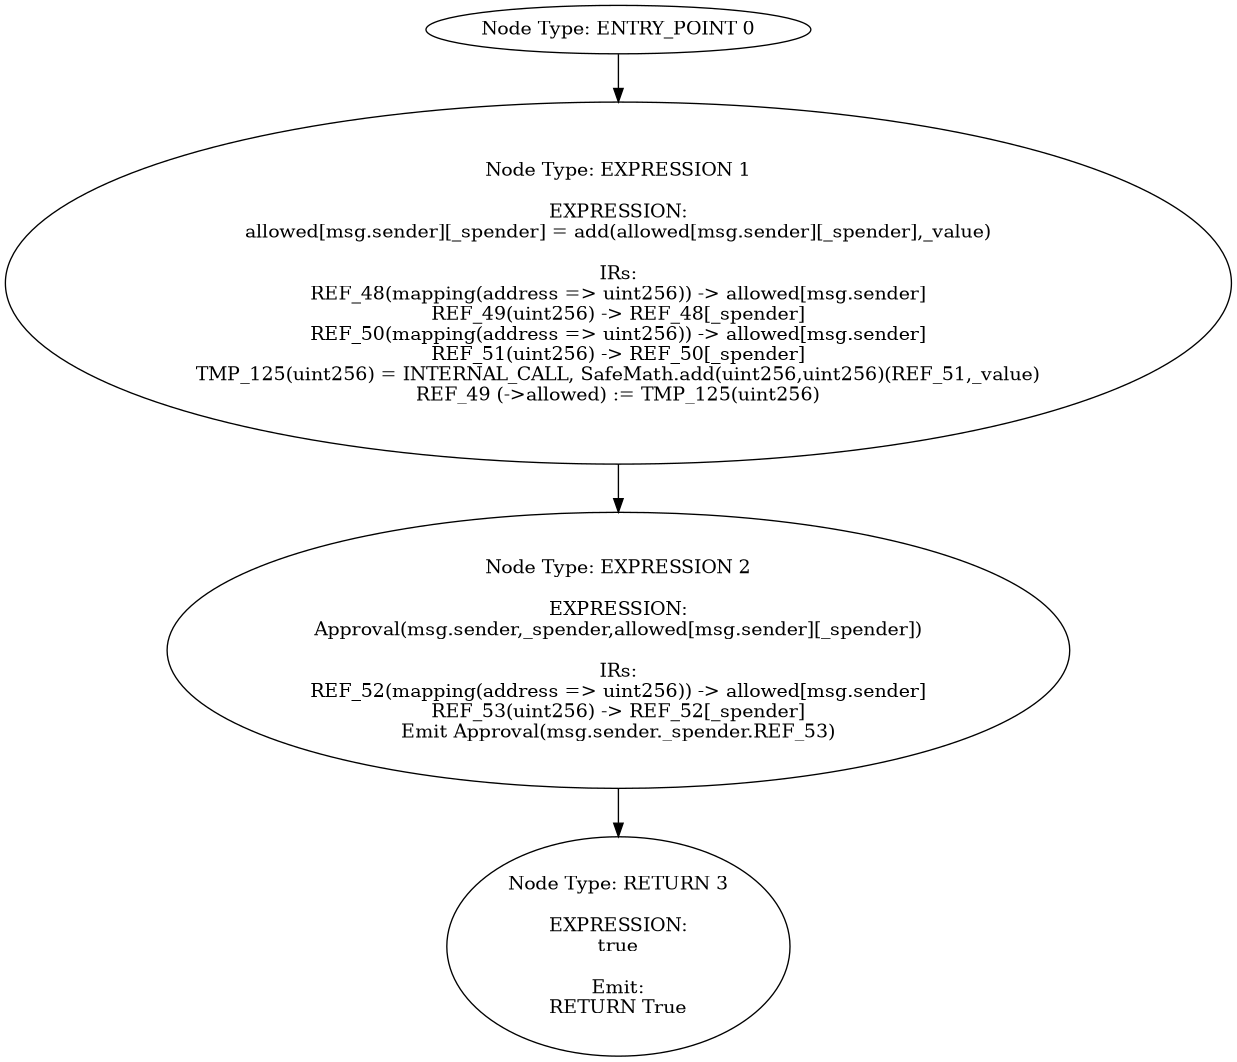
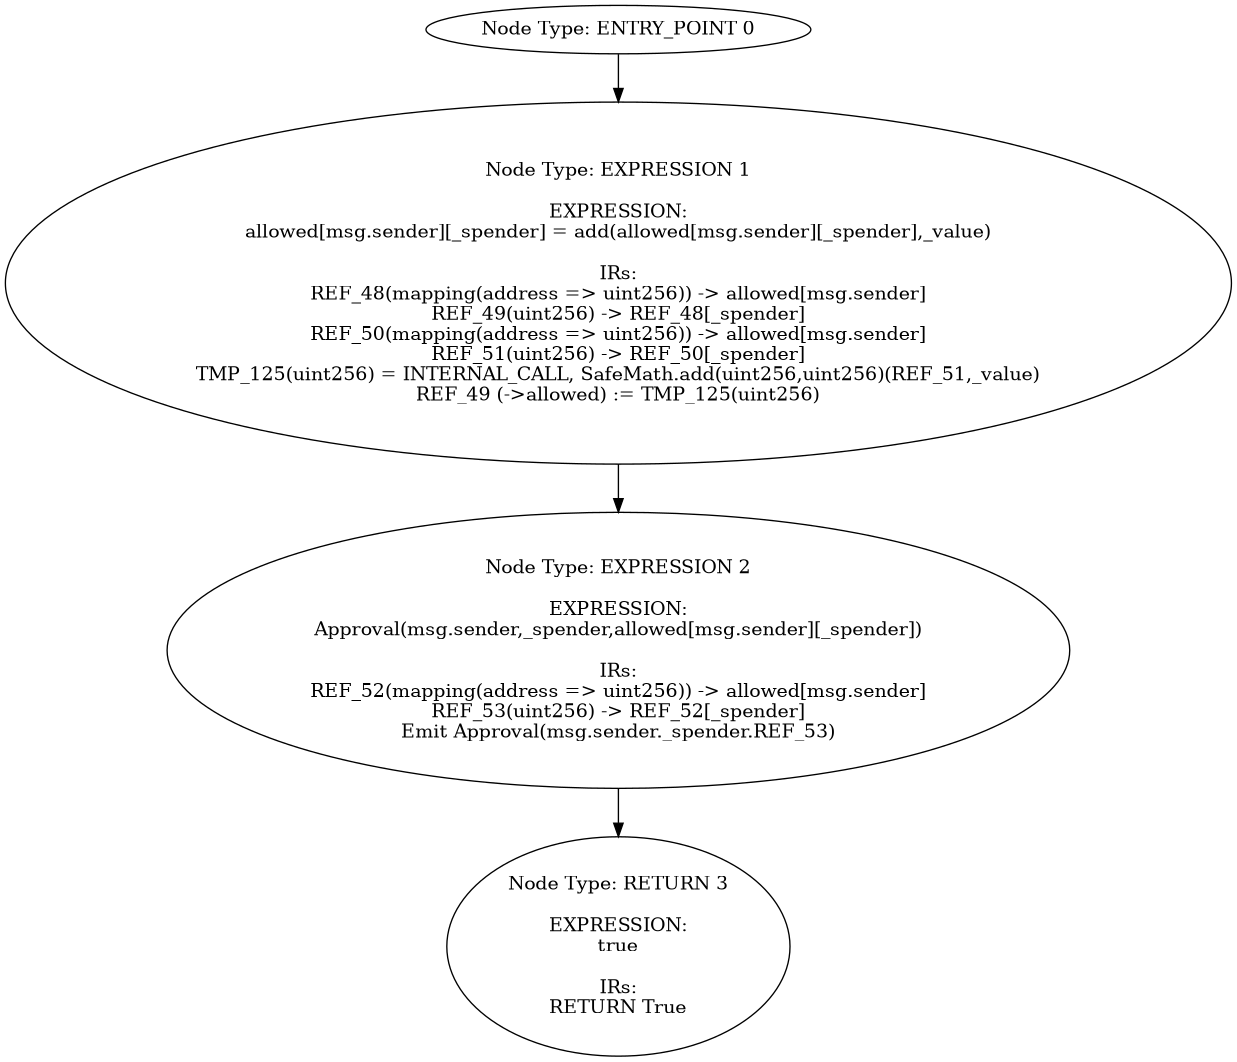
node "Node Type: RETURN 3 EXPRESSION: true Emit: RETURN True": label "Node Type: RETURN 3 EXPRESSION: true Emit: RETURN True" -> "Node Type: RETURN 3 EXPRESSION: true IRs: RETURN True"
